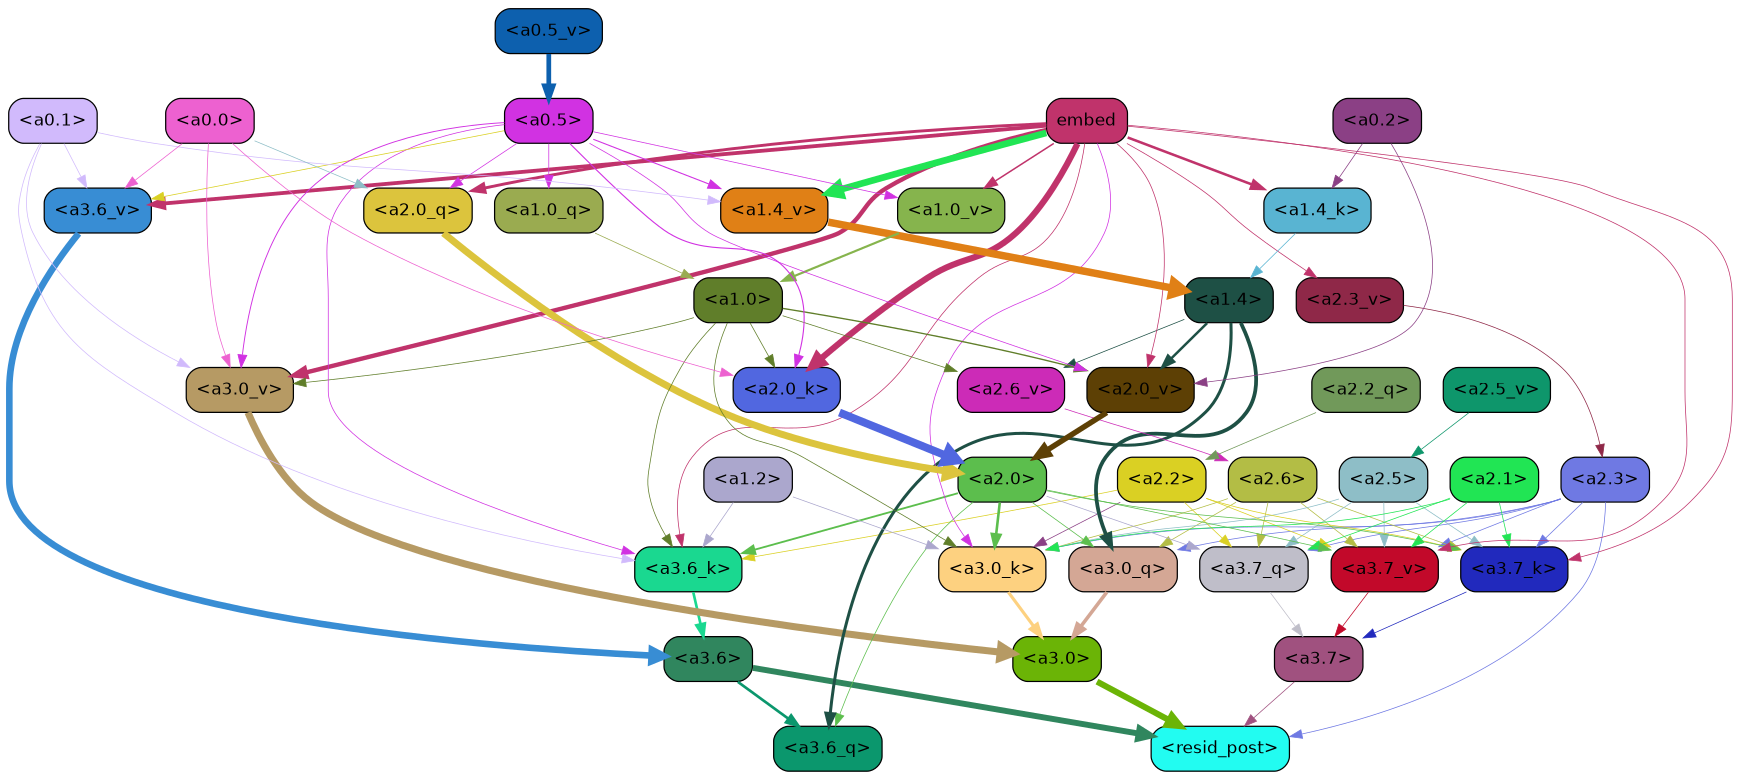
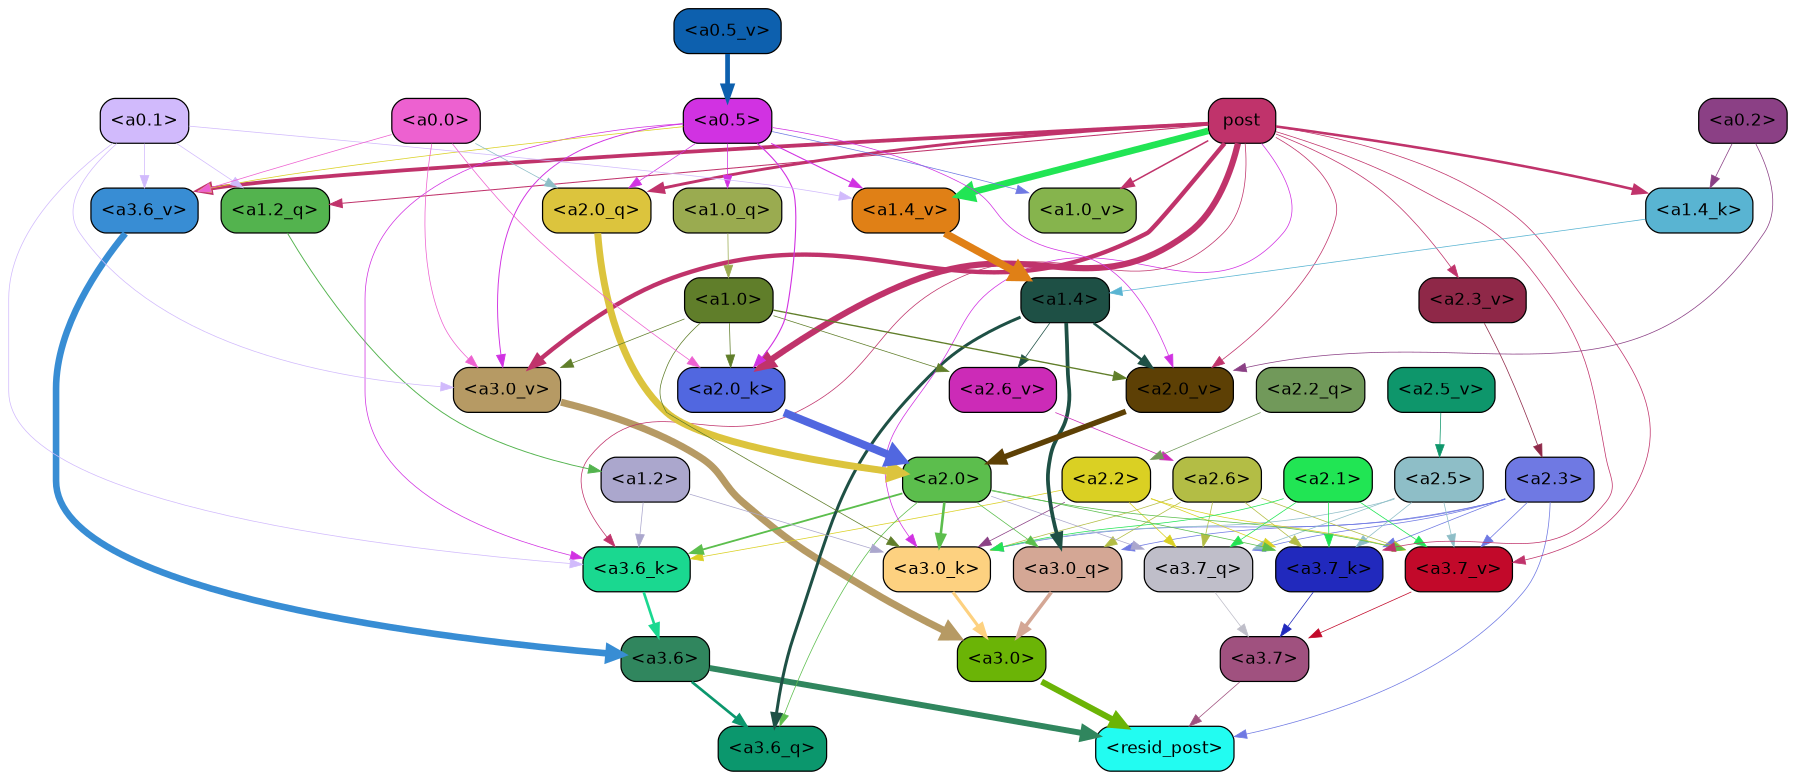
node "embed": label "embed" -> "post"
edge "<a0.5>" -> "<a1.0_v>": color #d132e2 -> #6f79e3
node "<a1.2_q>": added
edge "<a1.0_v>" -> "<a1.0>": removed
edge "<a1.0>" -> "<a3.6_k>": removed
